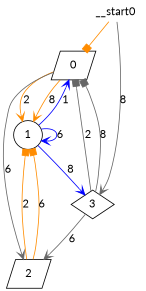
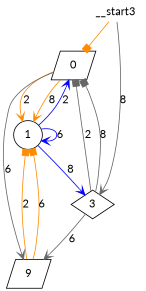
node "__start0": label "__start0" -> "__start3"
edge "1" -> "0": label "1" -> "2"
node "2": label "2" -> "9"
